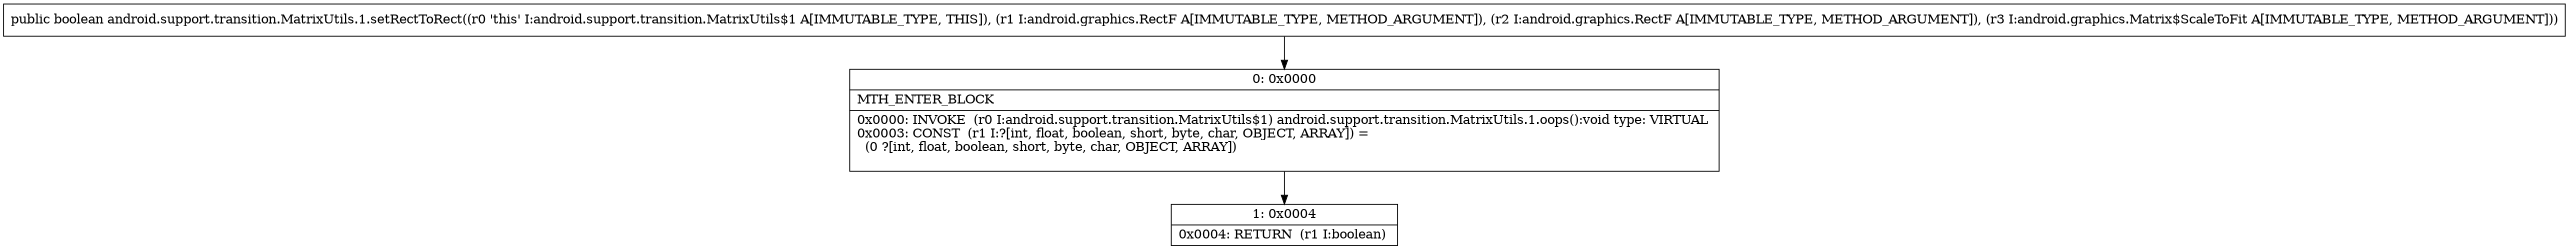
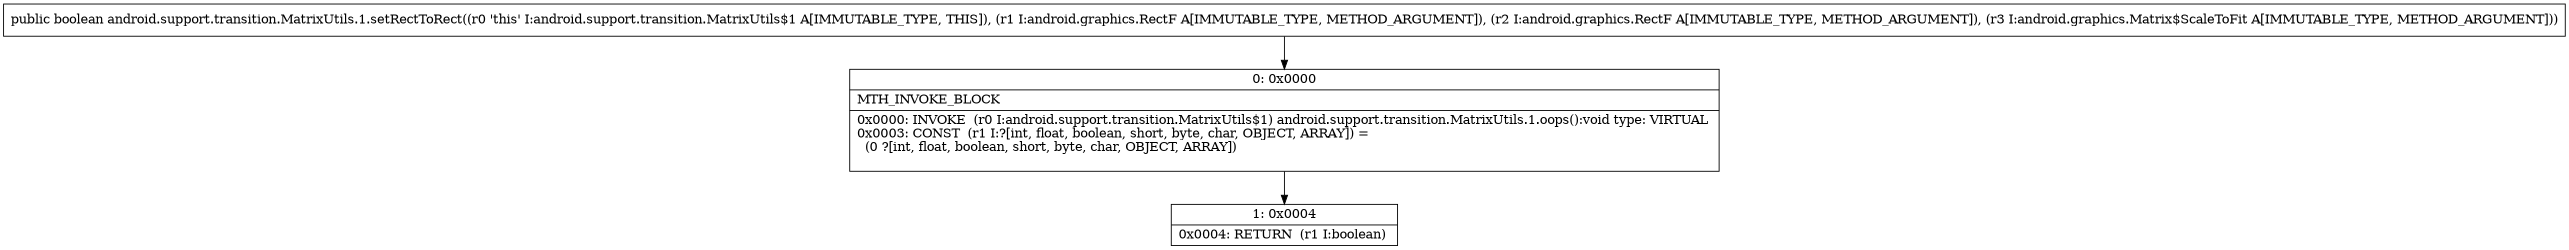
node "0: 0x0000": text "MTH_ENTER_BLOCK" -> "MTH_INVOKE_BLOCK"
